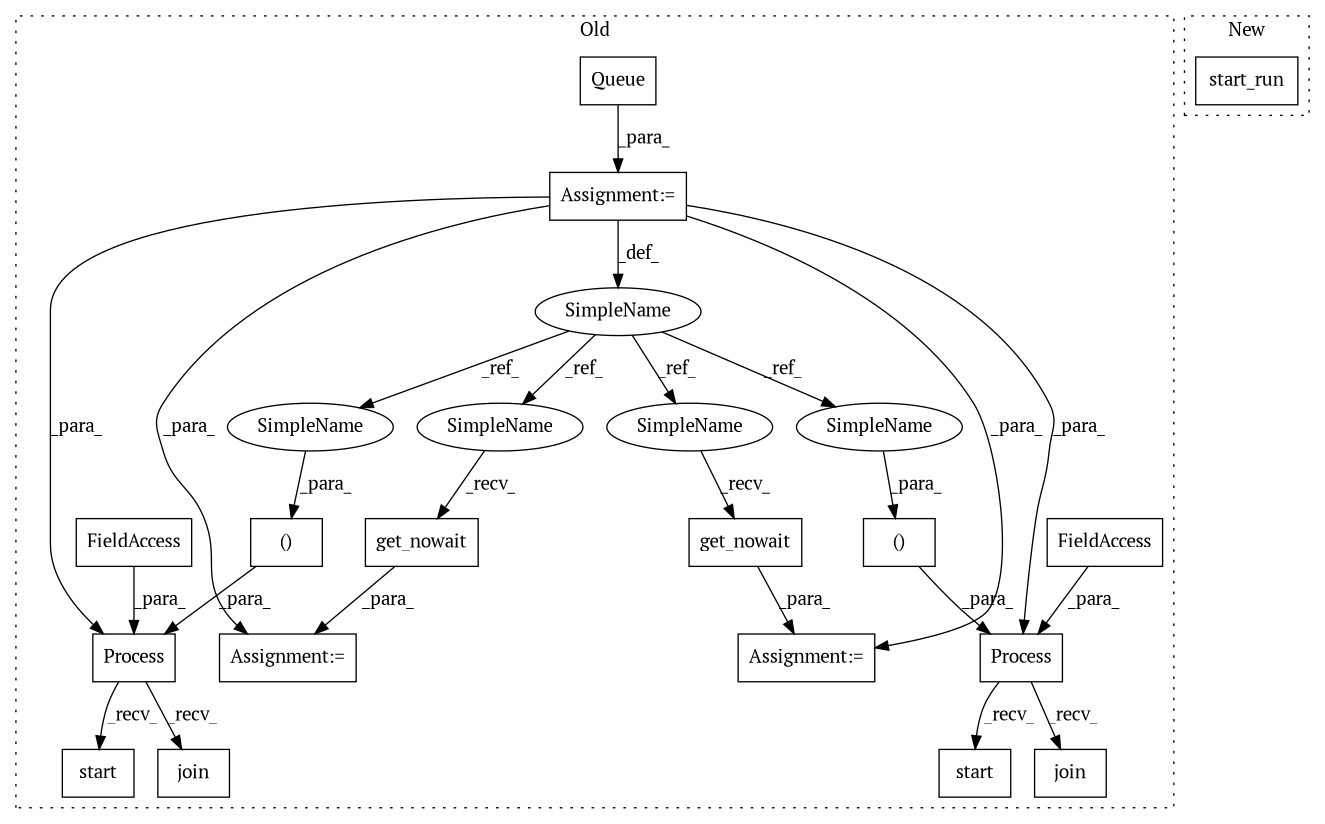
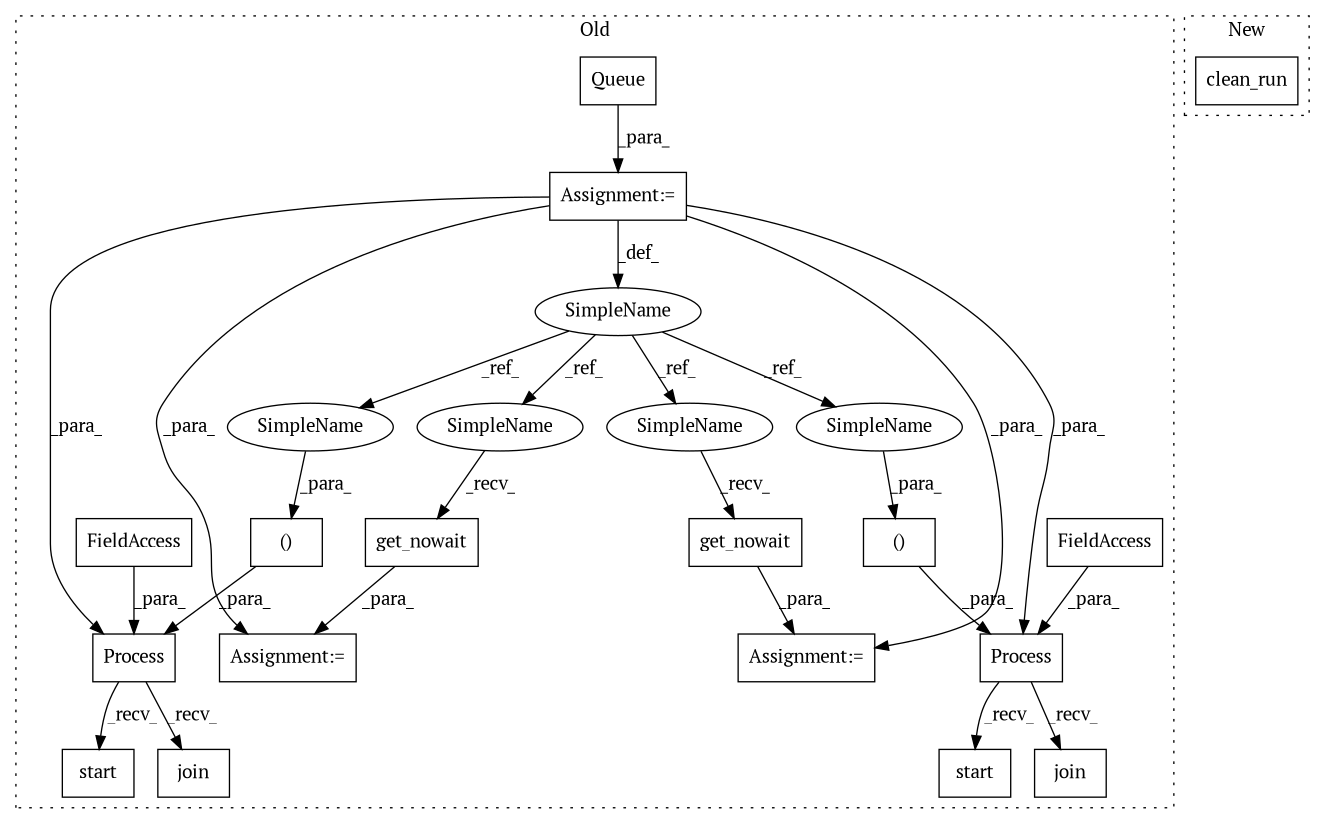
node "start_run": label "start_run" -> "clean_run"
